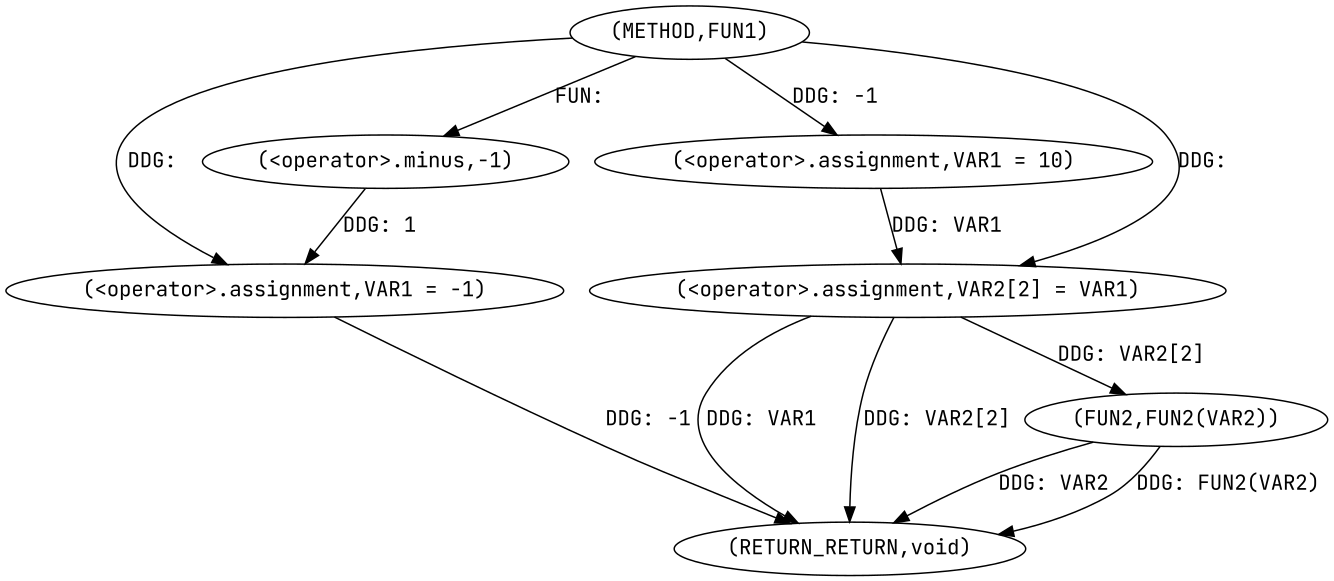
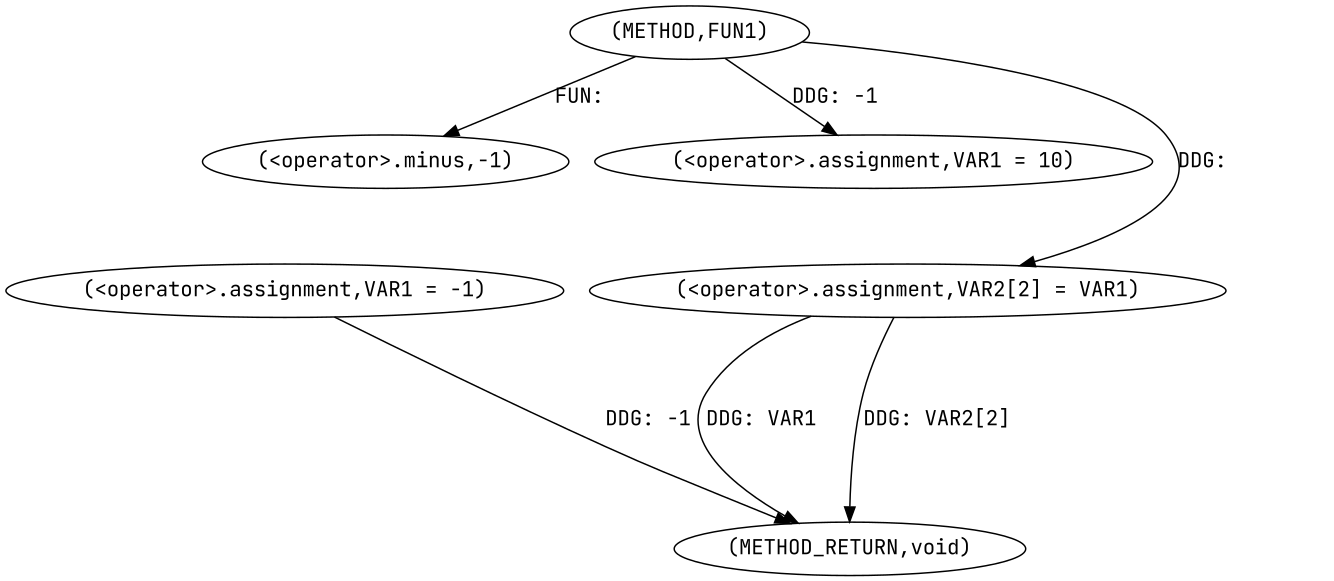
edge "(METHOD,FUN1)" -> "(<operator>.assignment,VAR1 = -1)": removed, label "DDG:"
edge "(<operator>.assignment,VAR1 = 10)" -> "(<operator>.assignment,VAR2[2] = VAR1)": removed, label "DDG: VAR1"
edge "(<operator>.minus,-1)" -> "(<operator>.assignment,VAR1 = -1)": removed, label "DDG: 1"
node "(FUN2,FUN2(VAR2))": removed
node "(RETURN_RETURN,void)": label "(RETURN_RETURN,void)" -> "(METHOD_RETURN,void)"
